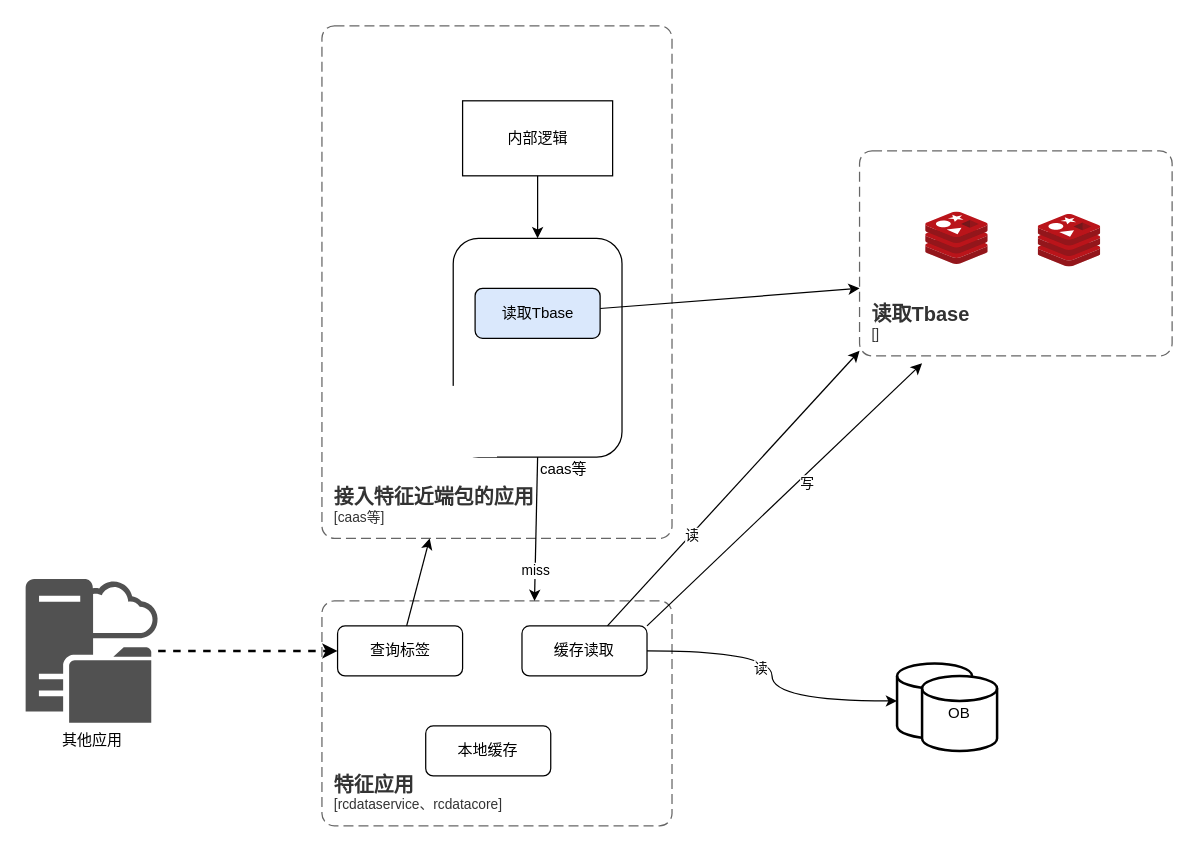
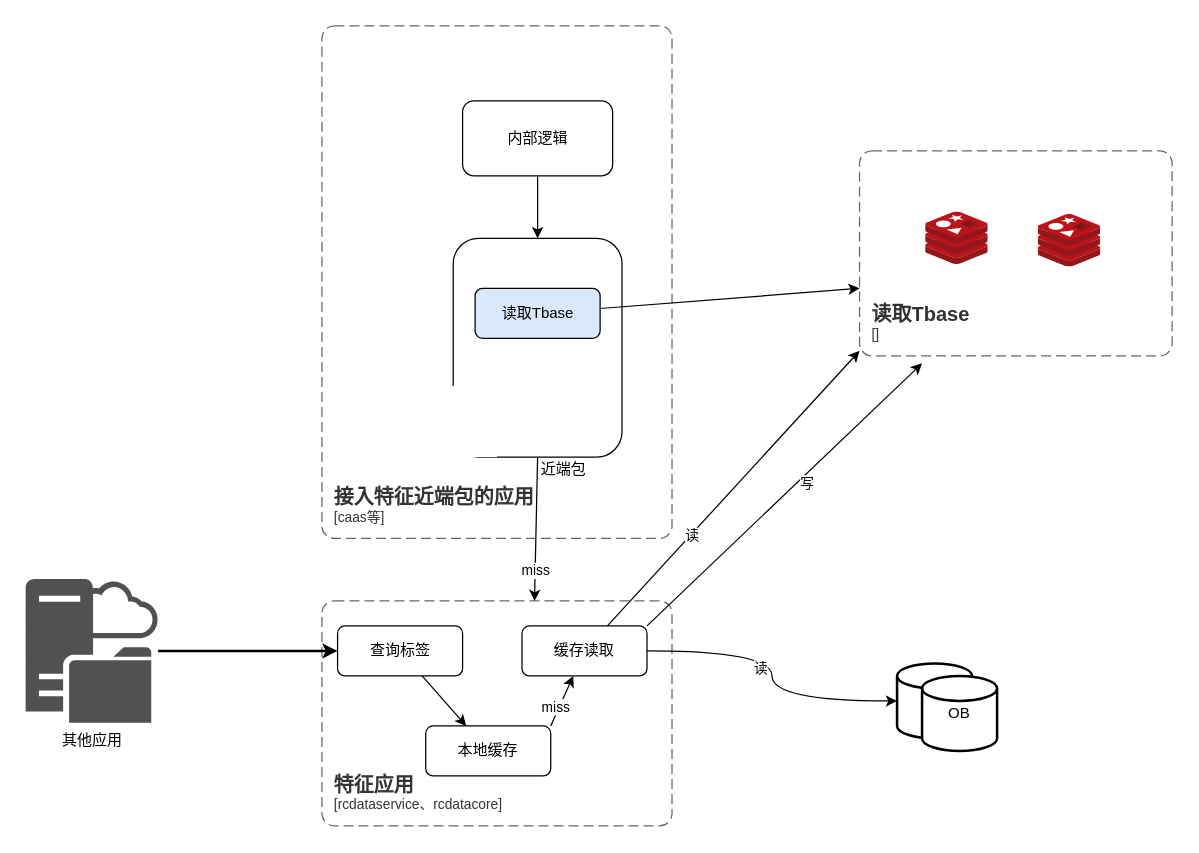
node "内部逻辑": shape rectangle -> rounded rectangle
node "caas等": label "caas等" -> "近端包"
edge "查询标签" -> "接入特征近端包的应用 [caas等]": now "查询标签" -> "本地缓存"
edge "其他应用" -> "查询标签": style dashed -> solid
edge "本地缓存" -> "缓存读取": added, label "miss"
